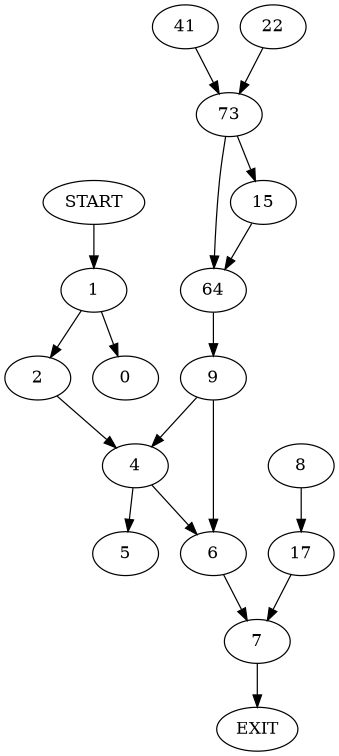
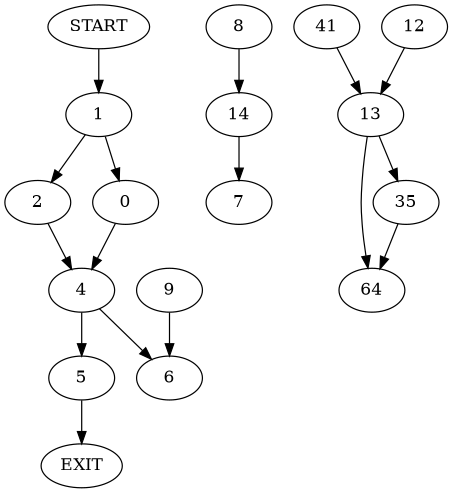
node "22": label "22" -> "12"
node "73": label "73" -> "13"
node "15": label "15" -> "35"
edge "64" -> "9": removed
edge "9" -> "4": now "0" -> "4"
node "17": label "17" -> "14"
edge "6" -> "7": removed
edge "7" -> "EXIT": now "5" -> "EXIT"
